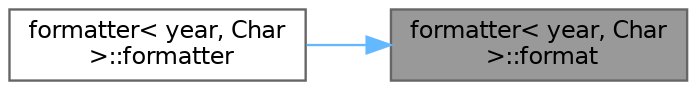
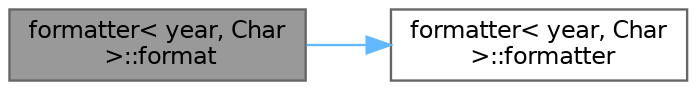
edge "formatter< year, Char >::formatter" -> "formatter< year, Char >::format": reversed
